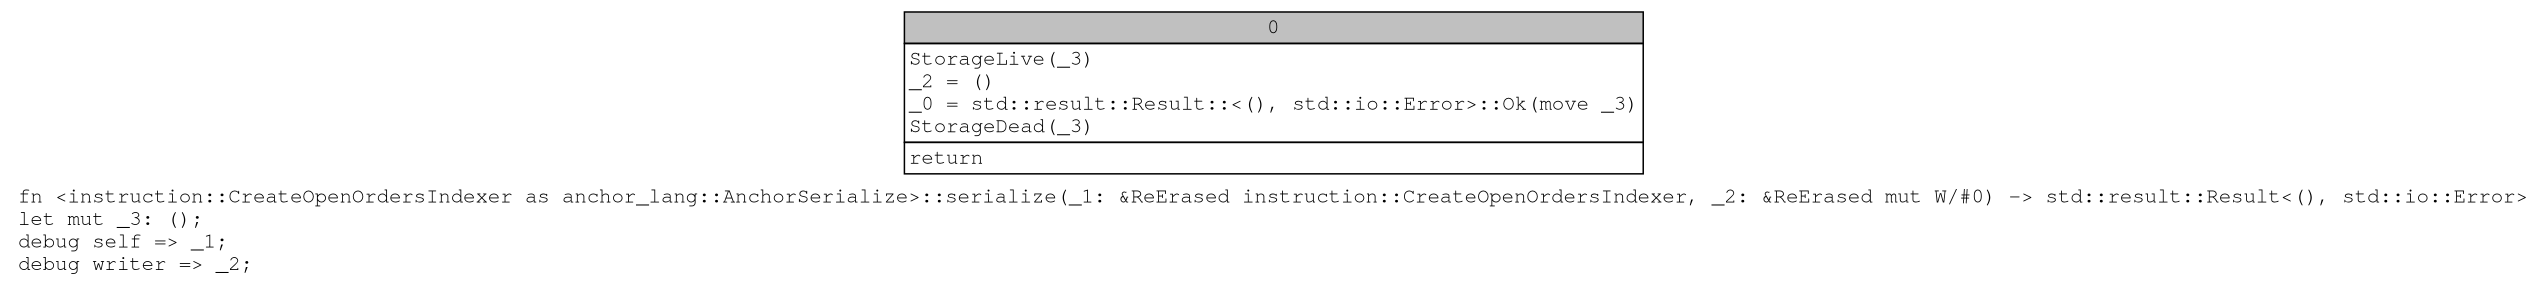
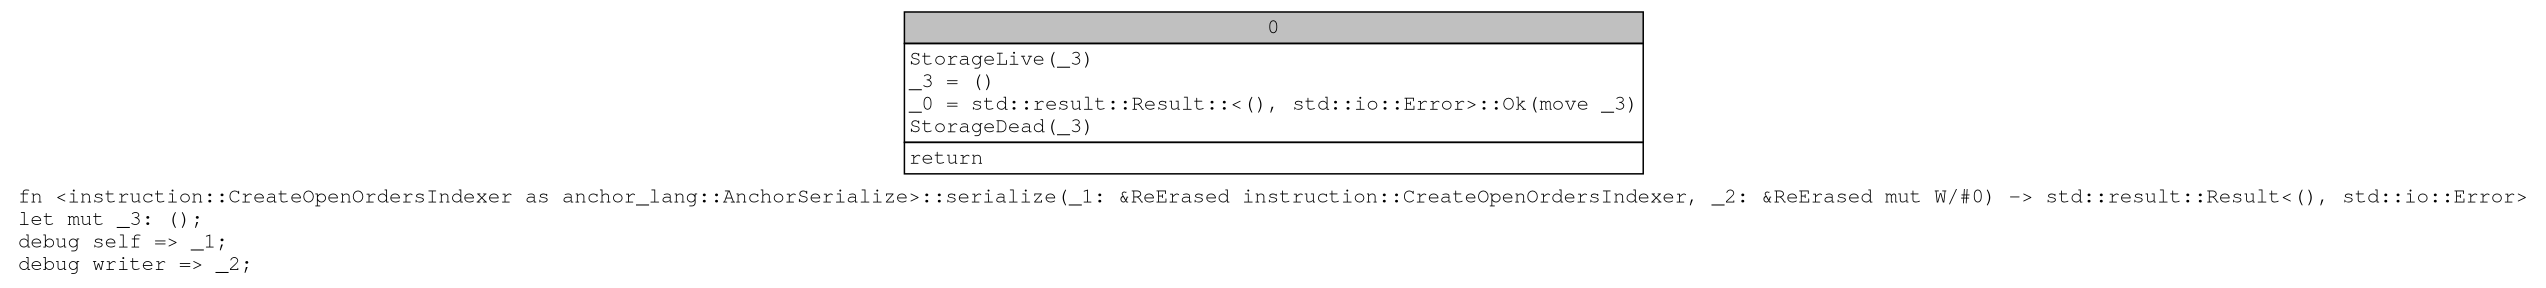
node "0": text "_2 = ()" -> "_3 = ()"
